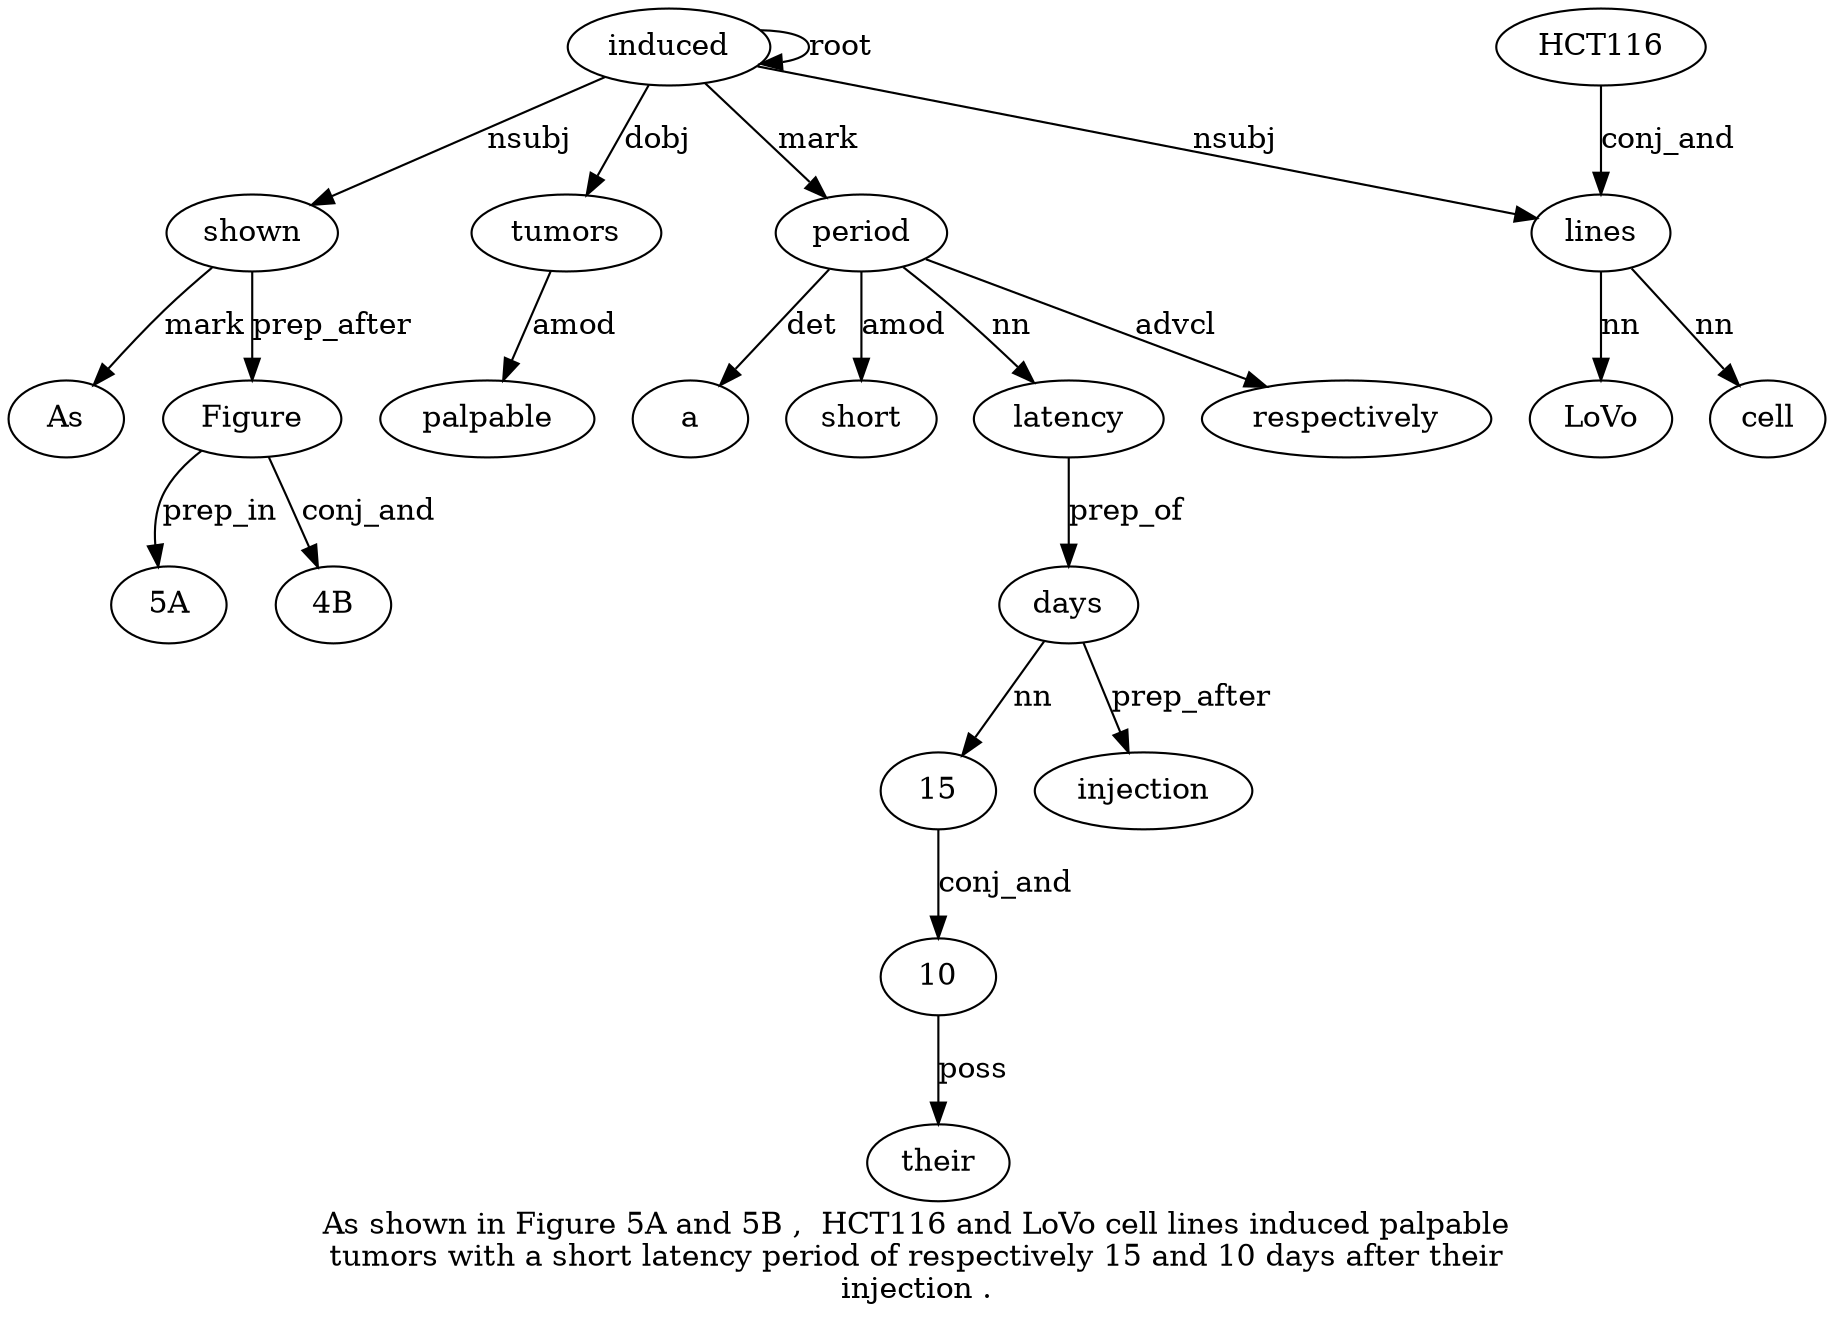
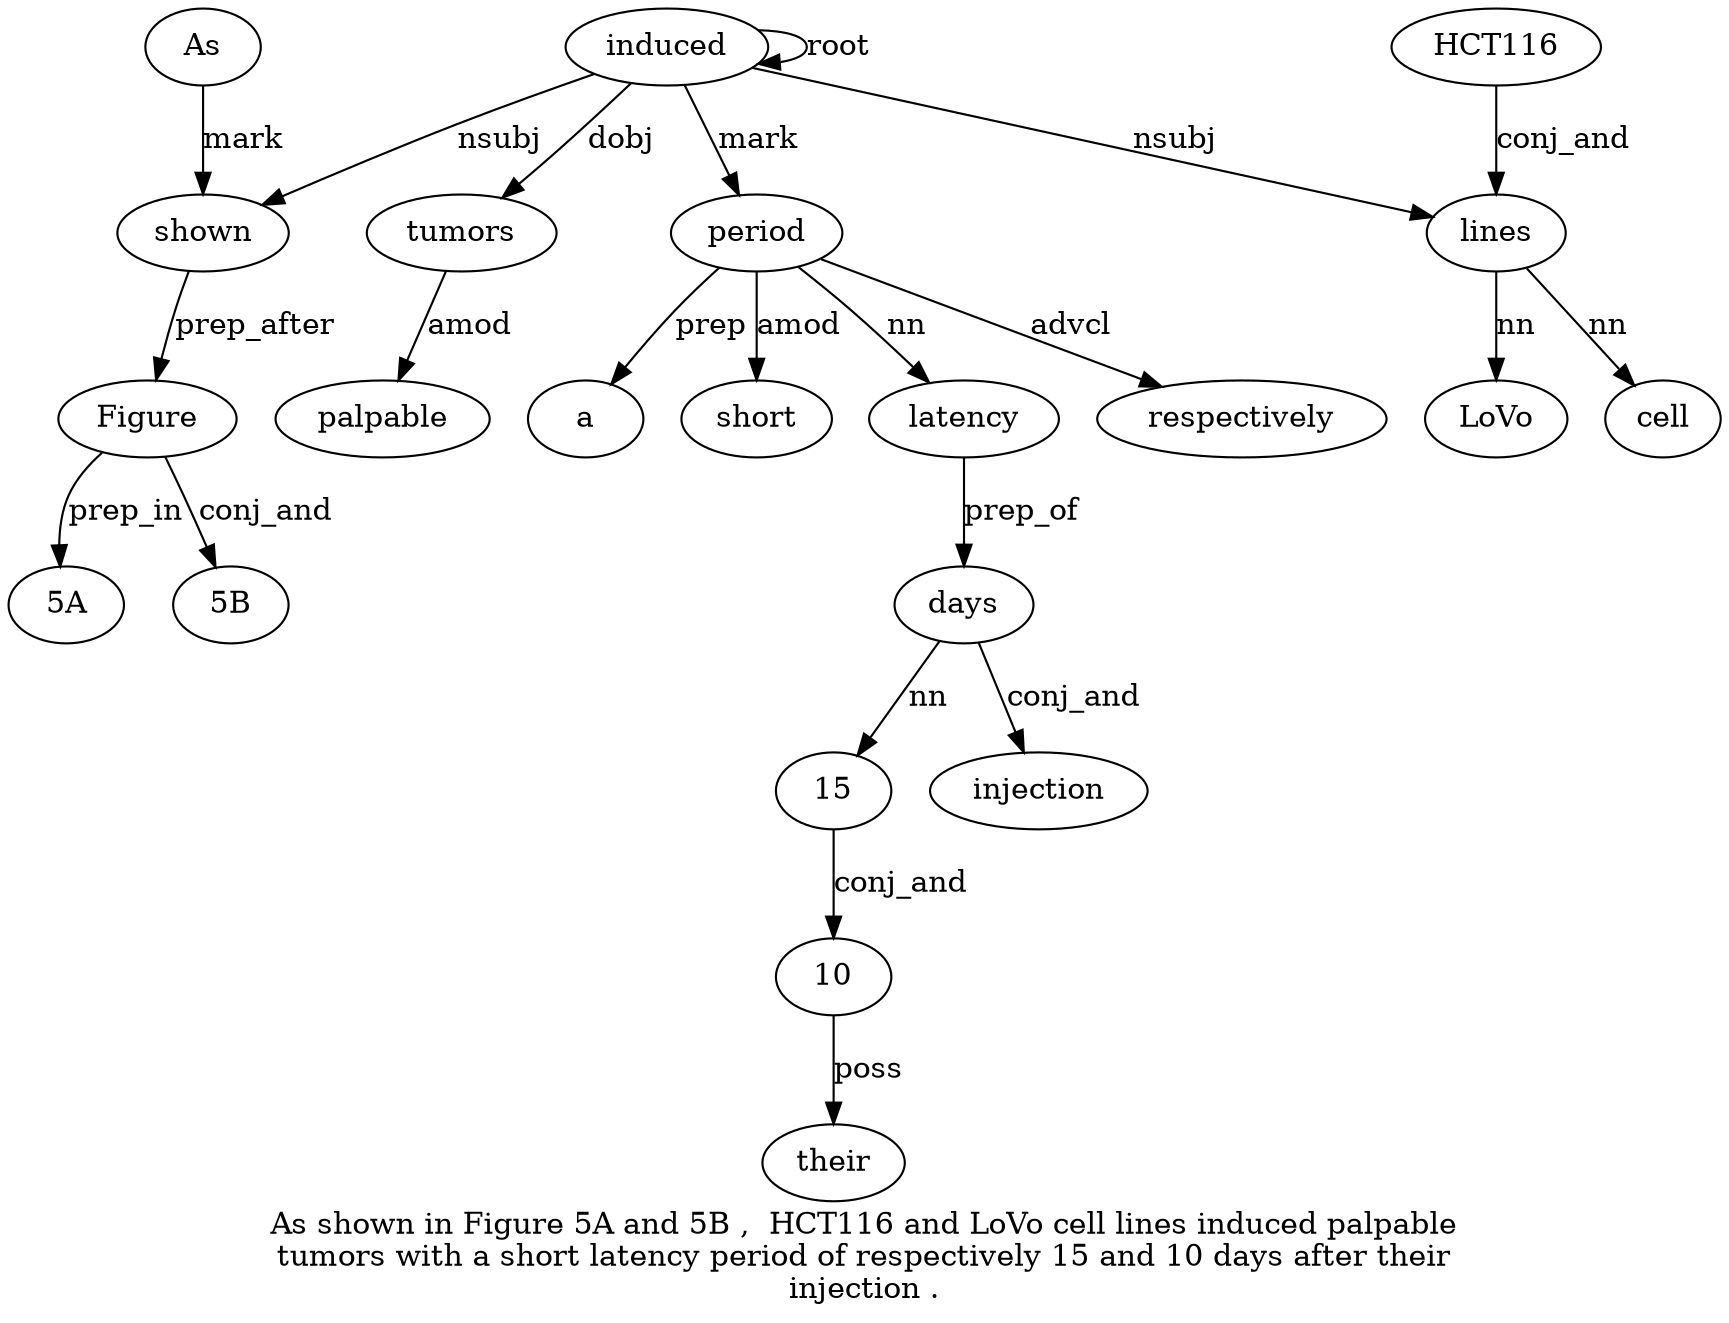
edge "shown" -> "As": reversed
edge "period" -> "a": label "det" -> "prep"
node "4B": label "4B" -> "5B"
edge "days" -> "injection": label "prep_after" -> "conj_and"
